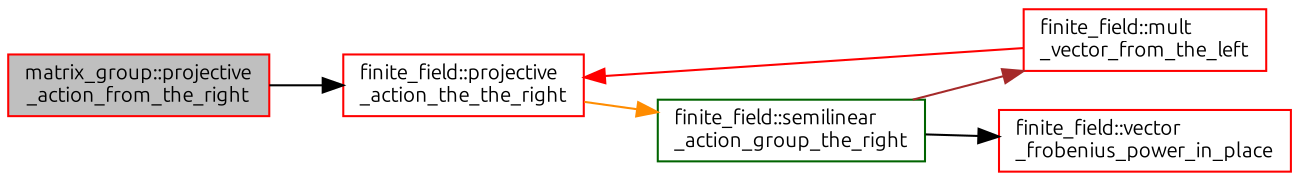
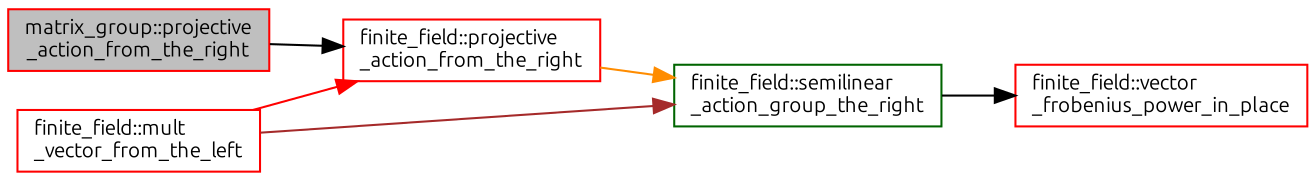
node "finite_field::projective _action_the_the_right": label "finite_field::projective _action_the_the_right" -> "finite_field::projective _action_from_the_right"
edge "finite_field::semilinear _action_group_the_right" -> "finite_field::mult _vector_from_the_left": reversed
